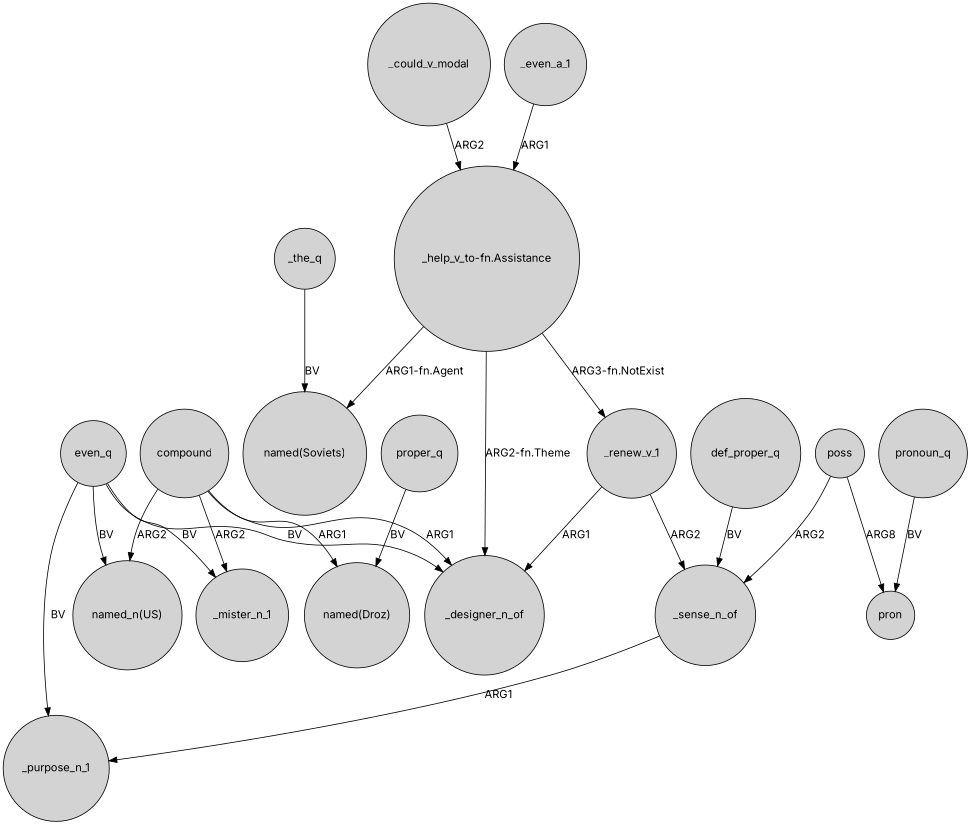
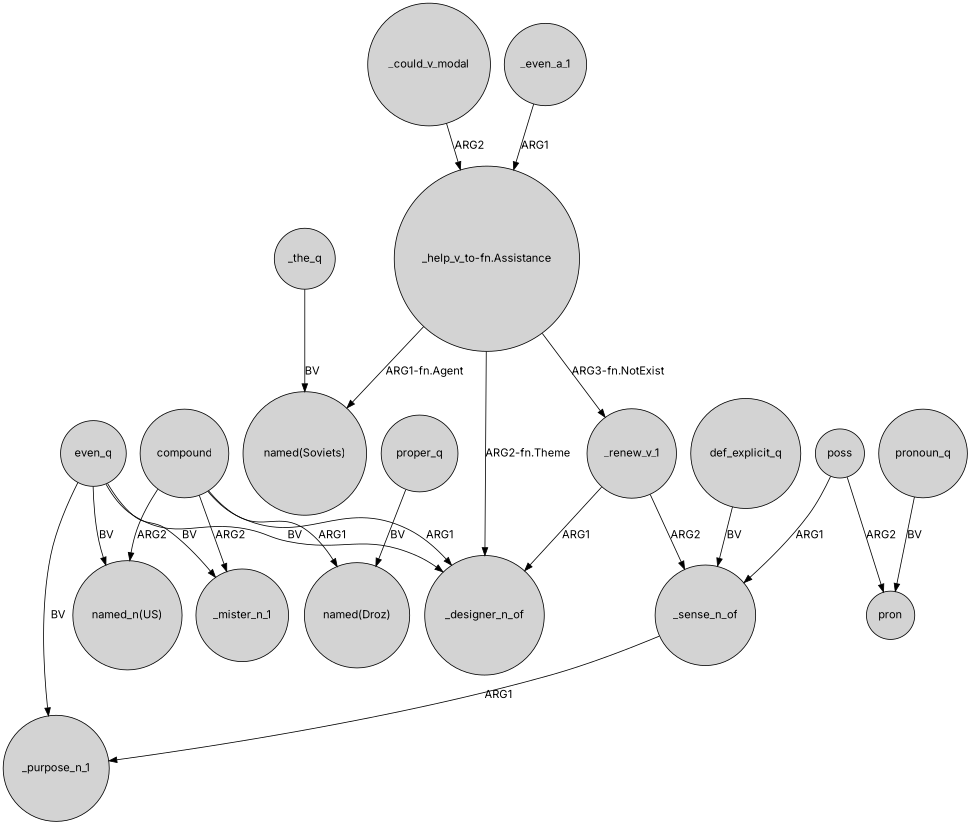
node "def_proper_q": label "def_proper_q" -> "def_explicit_q"
edge "poss" -> "_sense_n_of": label "ARG2" -> "ARG1"
edge "poss" -> "pron": label "ARG8" -> "ARG2"
